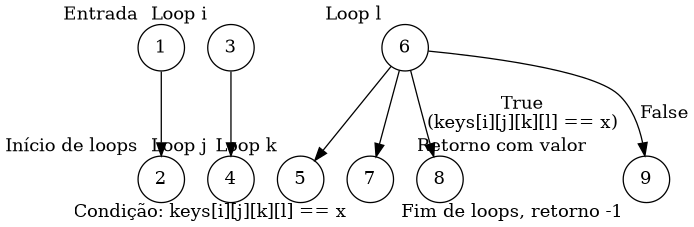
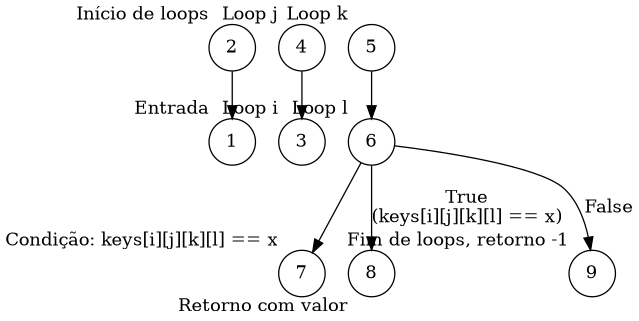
edge "1 Entrada" -> "2 Início de loops": reversed
edge "3 Loop i" -> "4 Loop j": reversed
edge "6 Loop l" -> "5 Loop k": reversed
